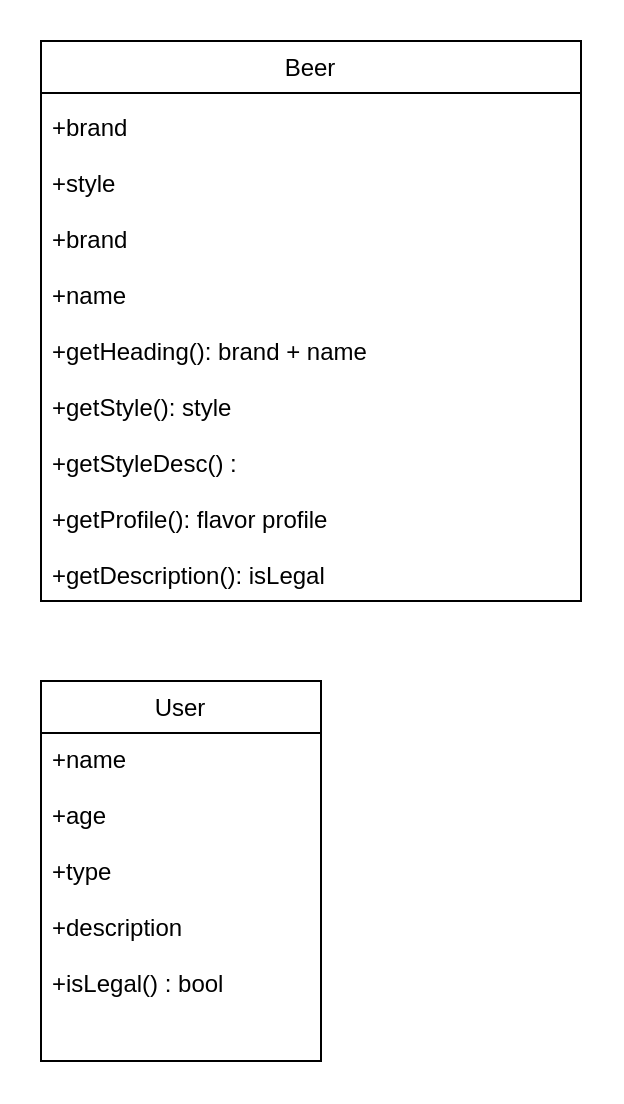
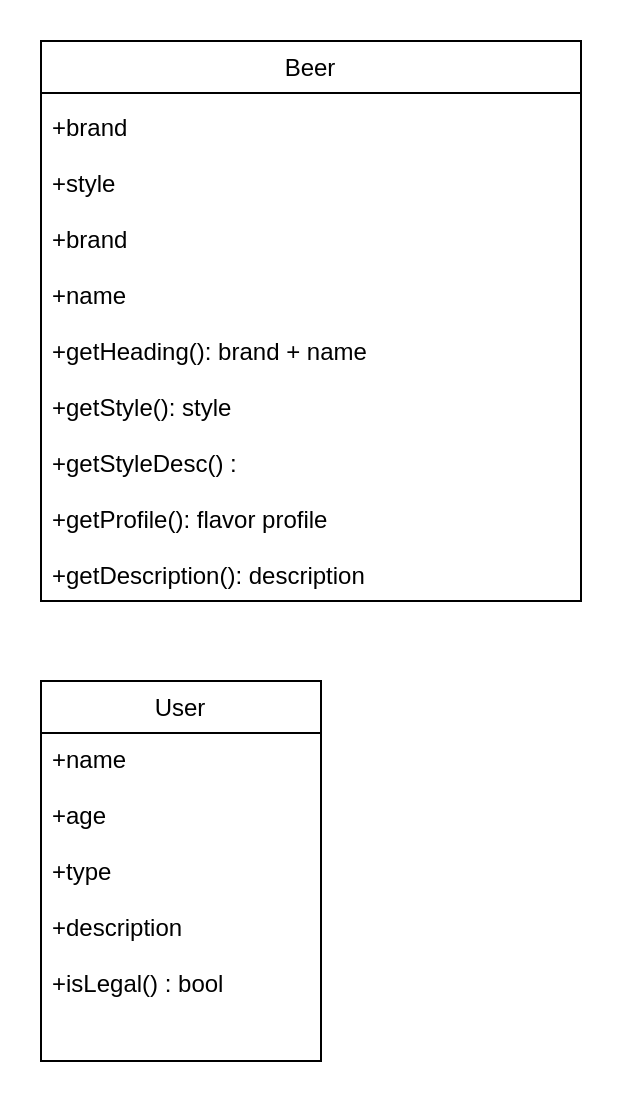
node "+brand +style +brand +name +getHeading(): brand + name +getStyle(): style +getStyleDesc() : +getProfile(): flavor profile +getDescription(): isLegal": label "+brand +style +brand +name +getHeading(): brand + name +getStyle(): style +getStyleDesc() : +getProfile(): flavor profile +getDescription(): isLegal" -> "+brand +style +brand +name +getHeading(): brand + name +getStyle(): style +getStyleDesc() : +getProfile(): flavor profile +getDescription(): description"
